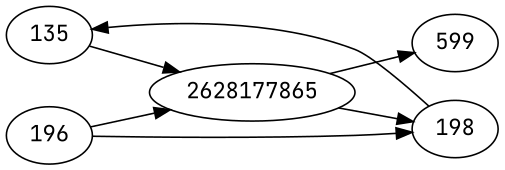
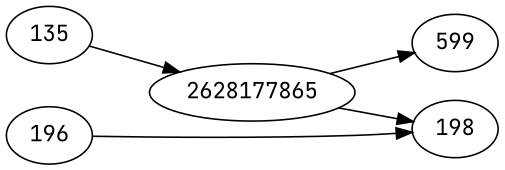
edge "198" -> "135": removed
edge "196" -> "2628177865": removed
